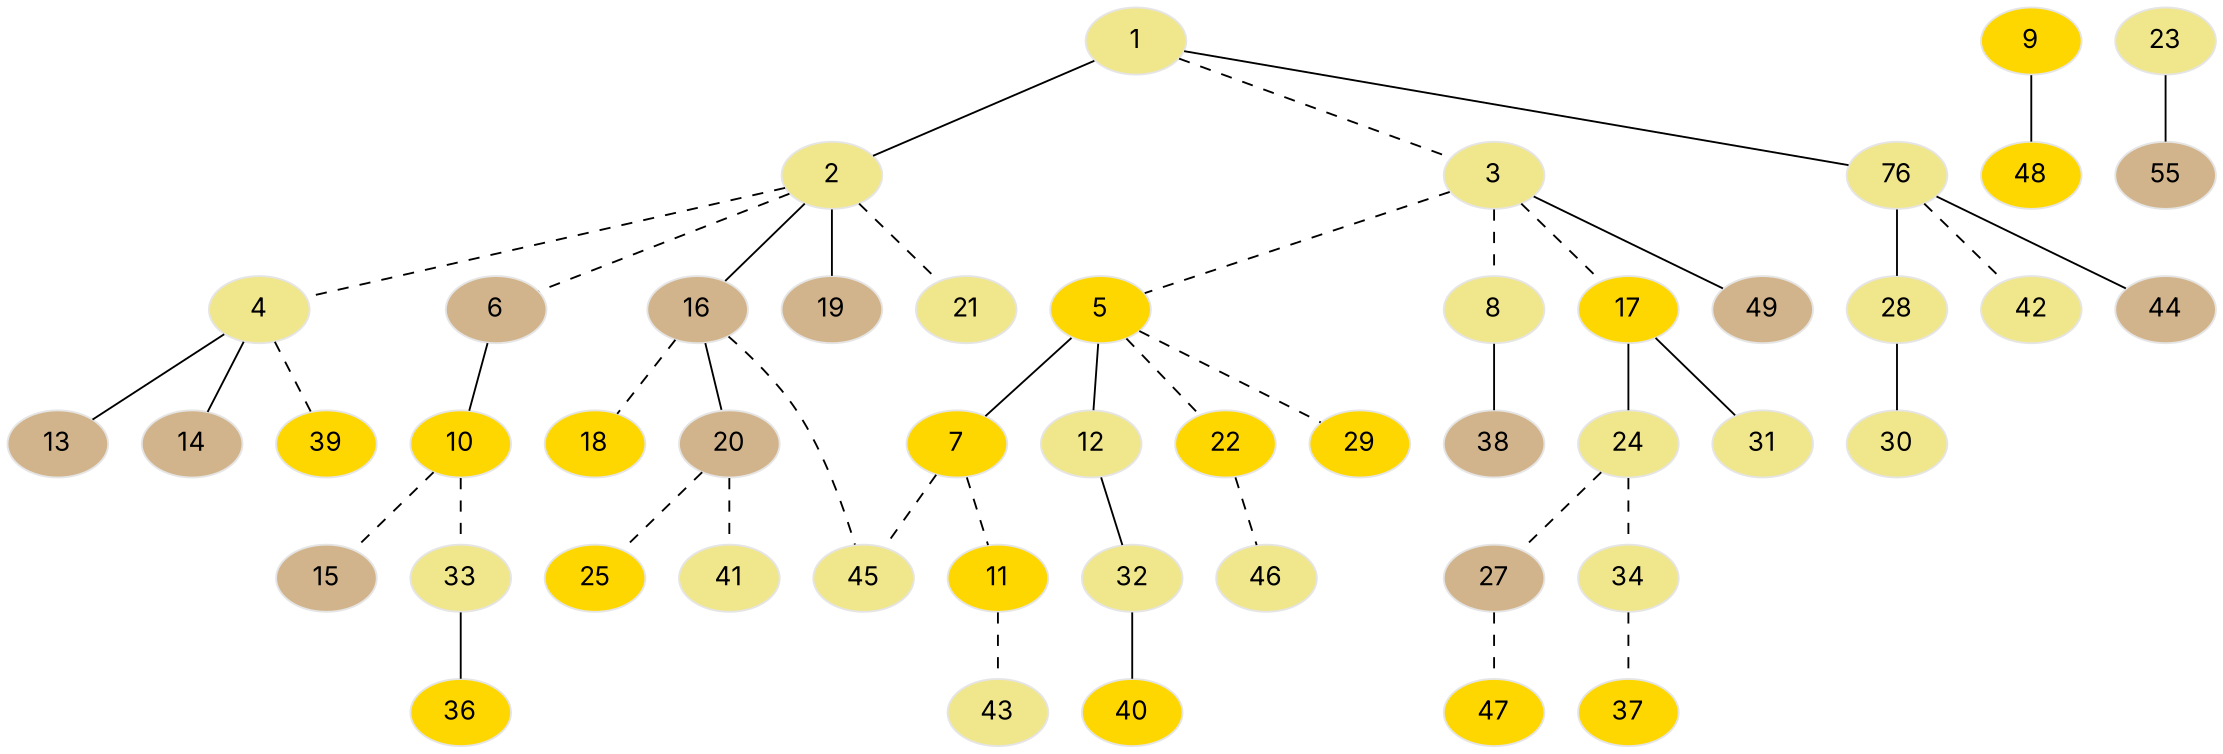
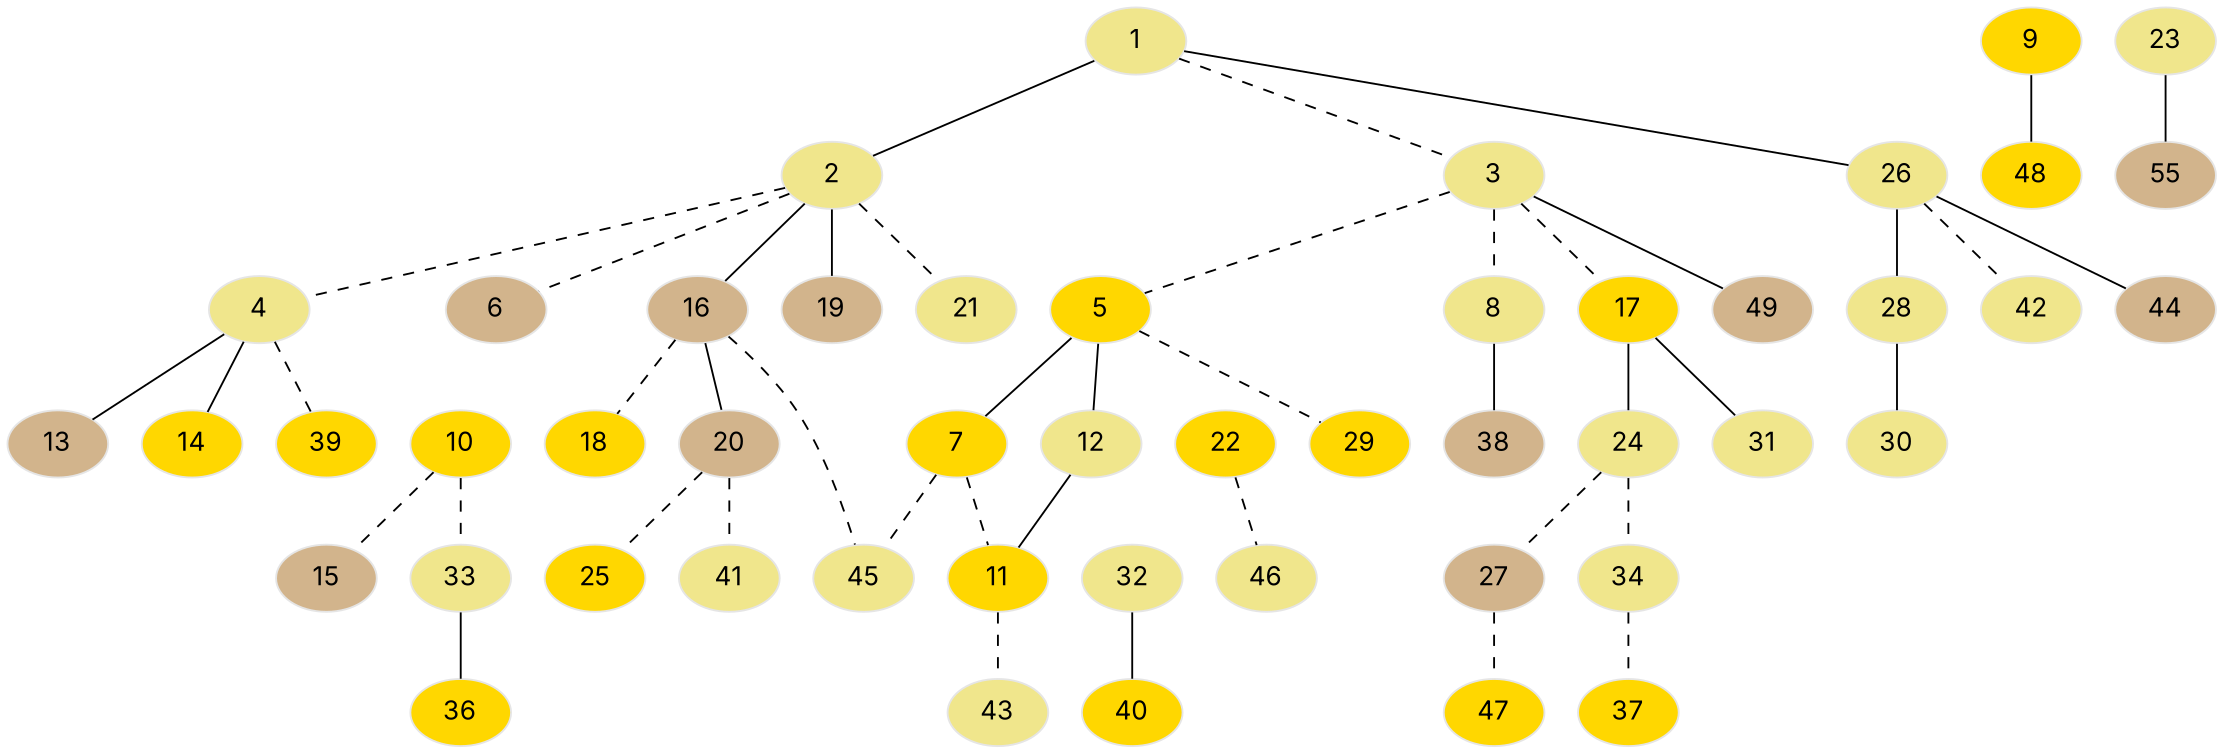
node "76": label "76" -> "26"
edge "6" -- "10": removed
edge "5" -- "22": removed
node "14": fillcolor tan -> gold
edge "12" -- "32": now "12" -- "11"
